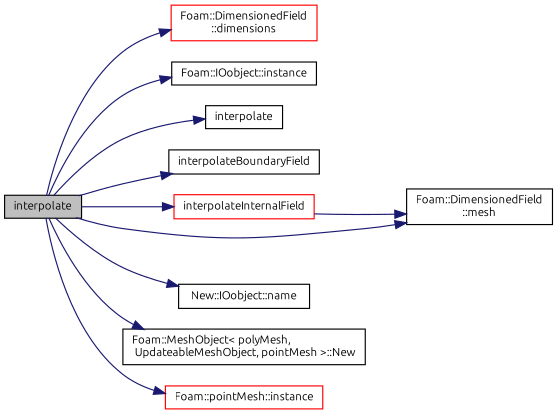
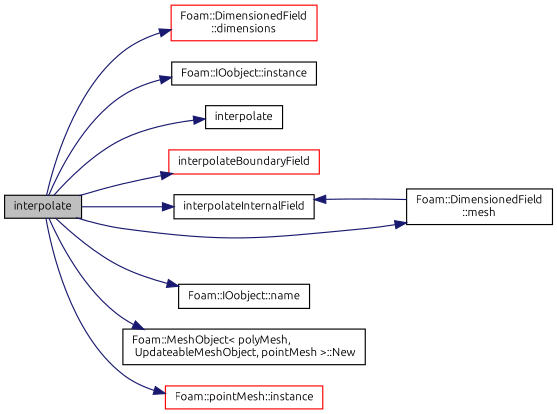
node "interpolateBoundaryField": color black -> red
node "interpolateInternalField": color red -> black
edge "interpolateInternalField" -> "Foam::DimensionedField ::mesh": reversed
node "New::IOobject::name": label "New::IOobject::name" -> "Foam::IOobject::name"
